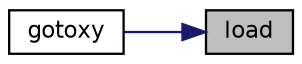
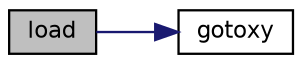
edge "gotoxy" -> "load": reversed
